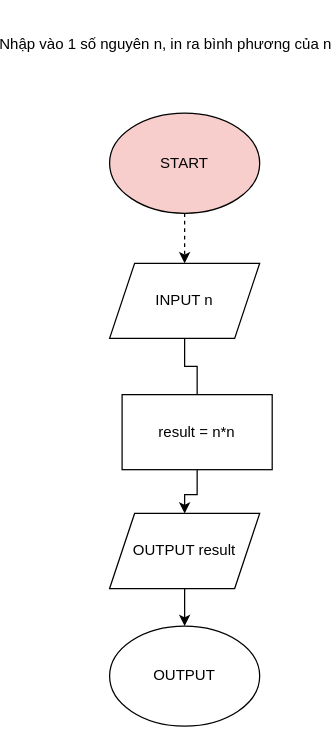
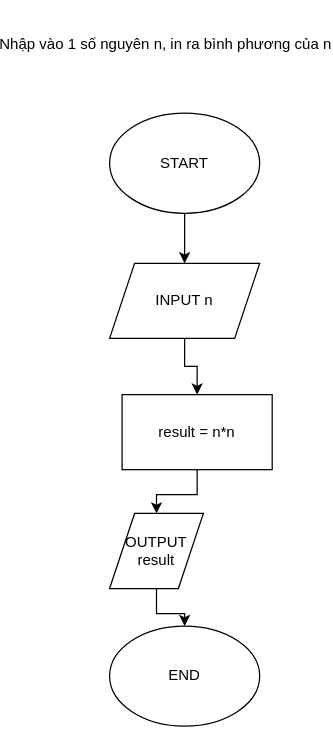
node "START": fillcolor #f8cecc -> #ffffff
edge "START" -> "INPUT n": style dashed -> solid
edge "INPUT n" -- "result = n*n": arrowhead none -> classic
node "OUTPUT result": size 150x75 -> 94x75
node "OUTPUT": label "OUTPUT" -> "END"
